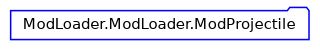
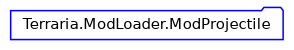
node "ModLoader.ModLoader.ModProjectile": label "ModLoader.ModLoader.ModProjectile" -> "Terraria.ModLoader.ModProjectile"
